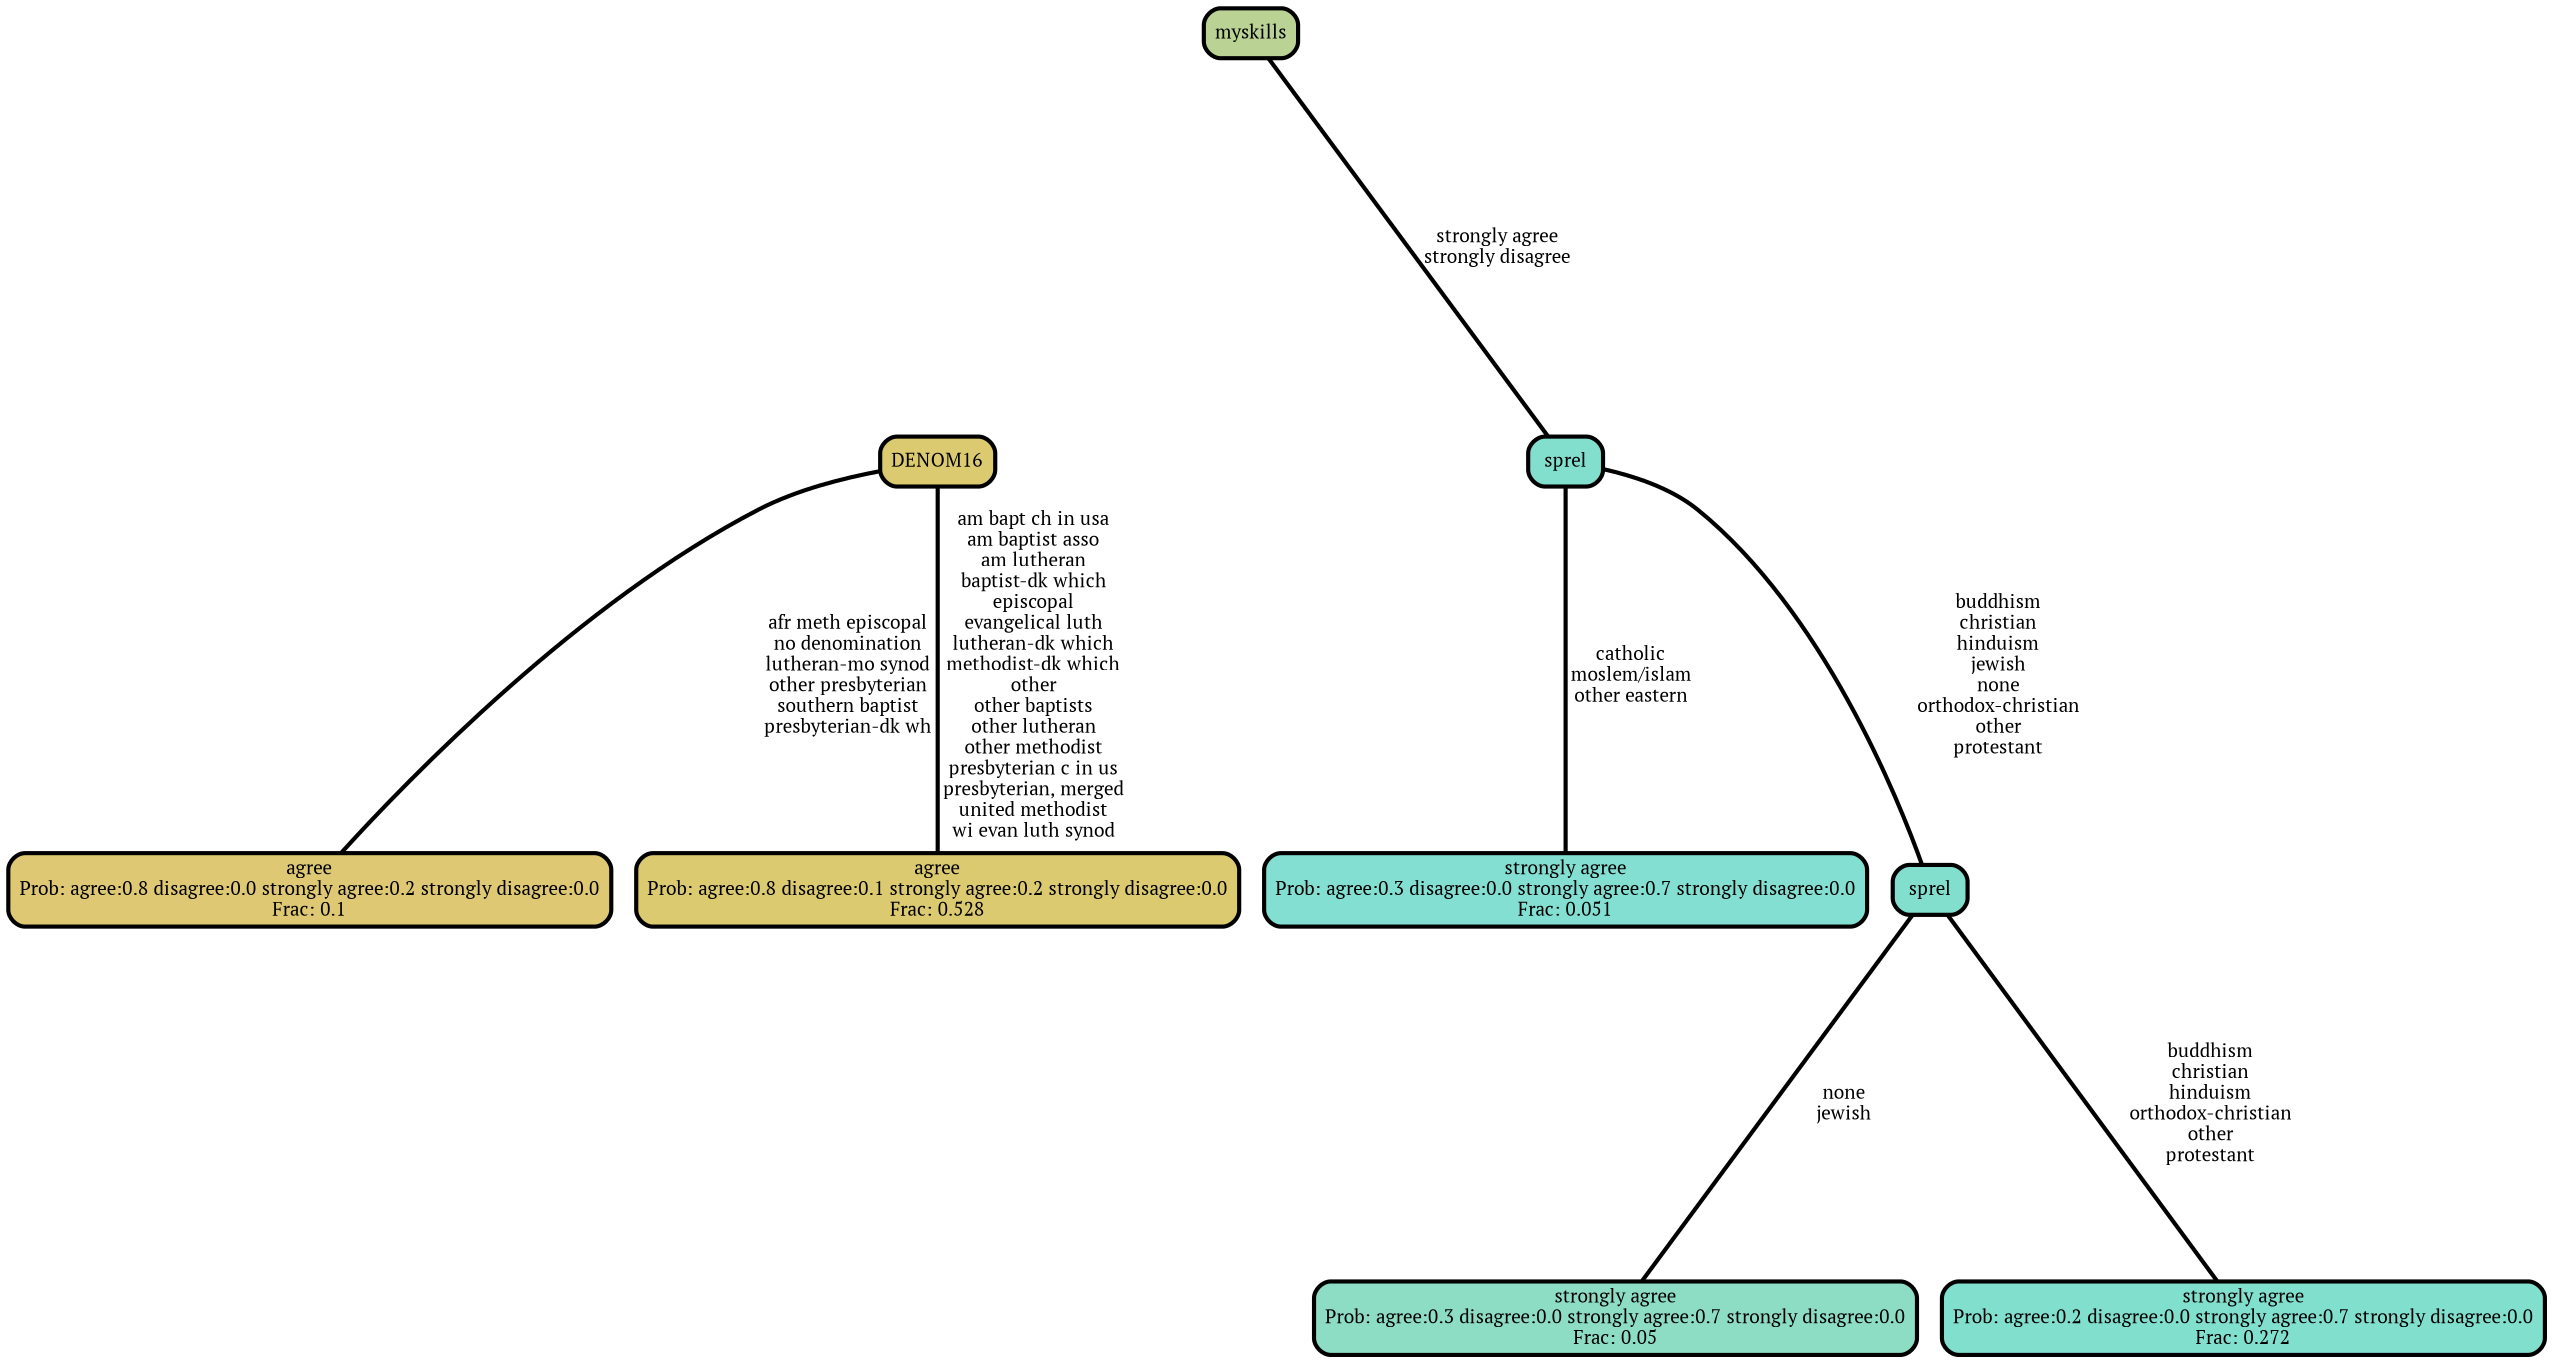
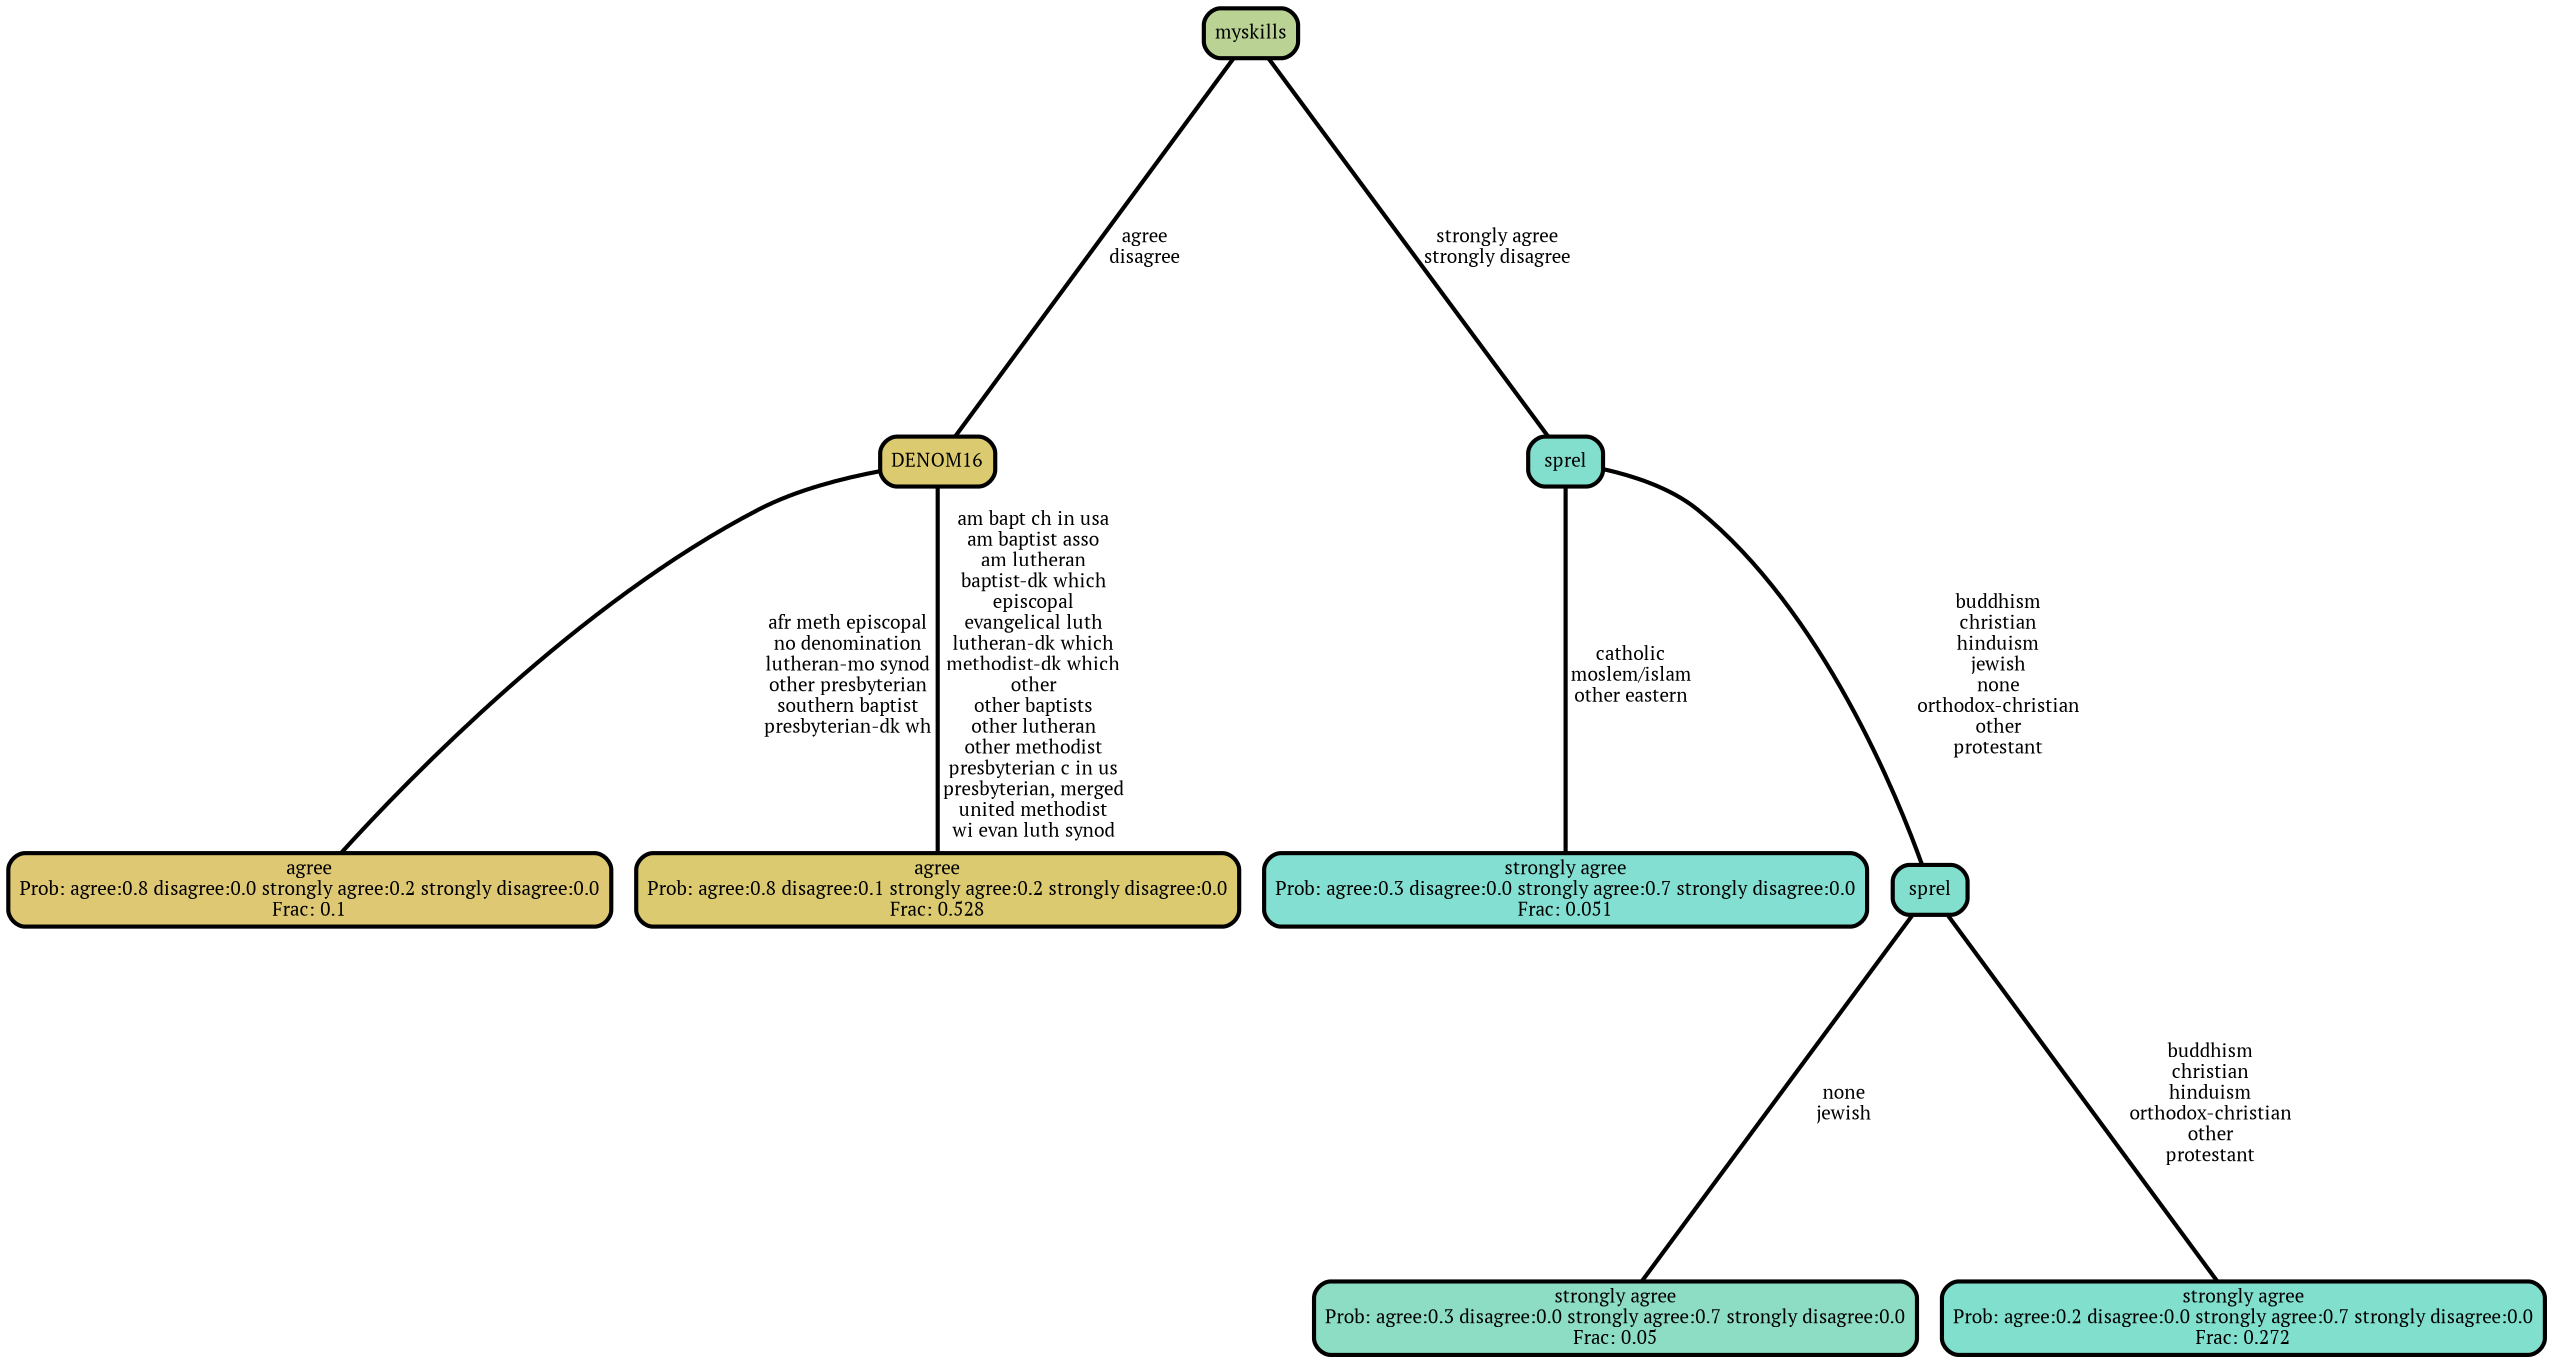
edge "myskills" -- "DENOM16": added, label "agree disagree"
